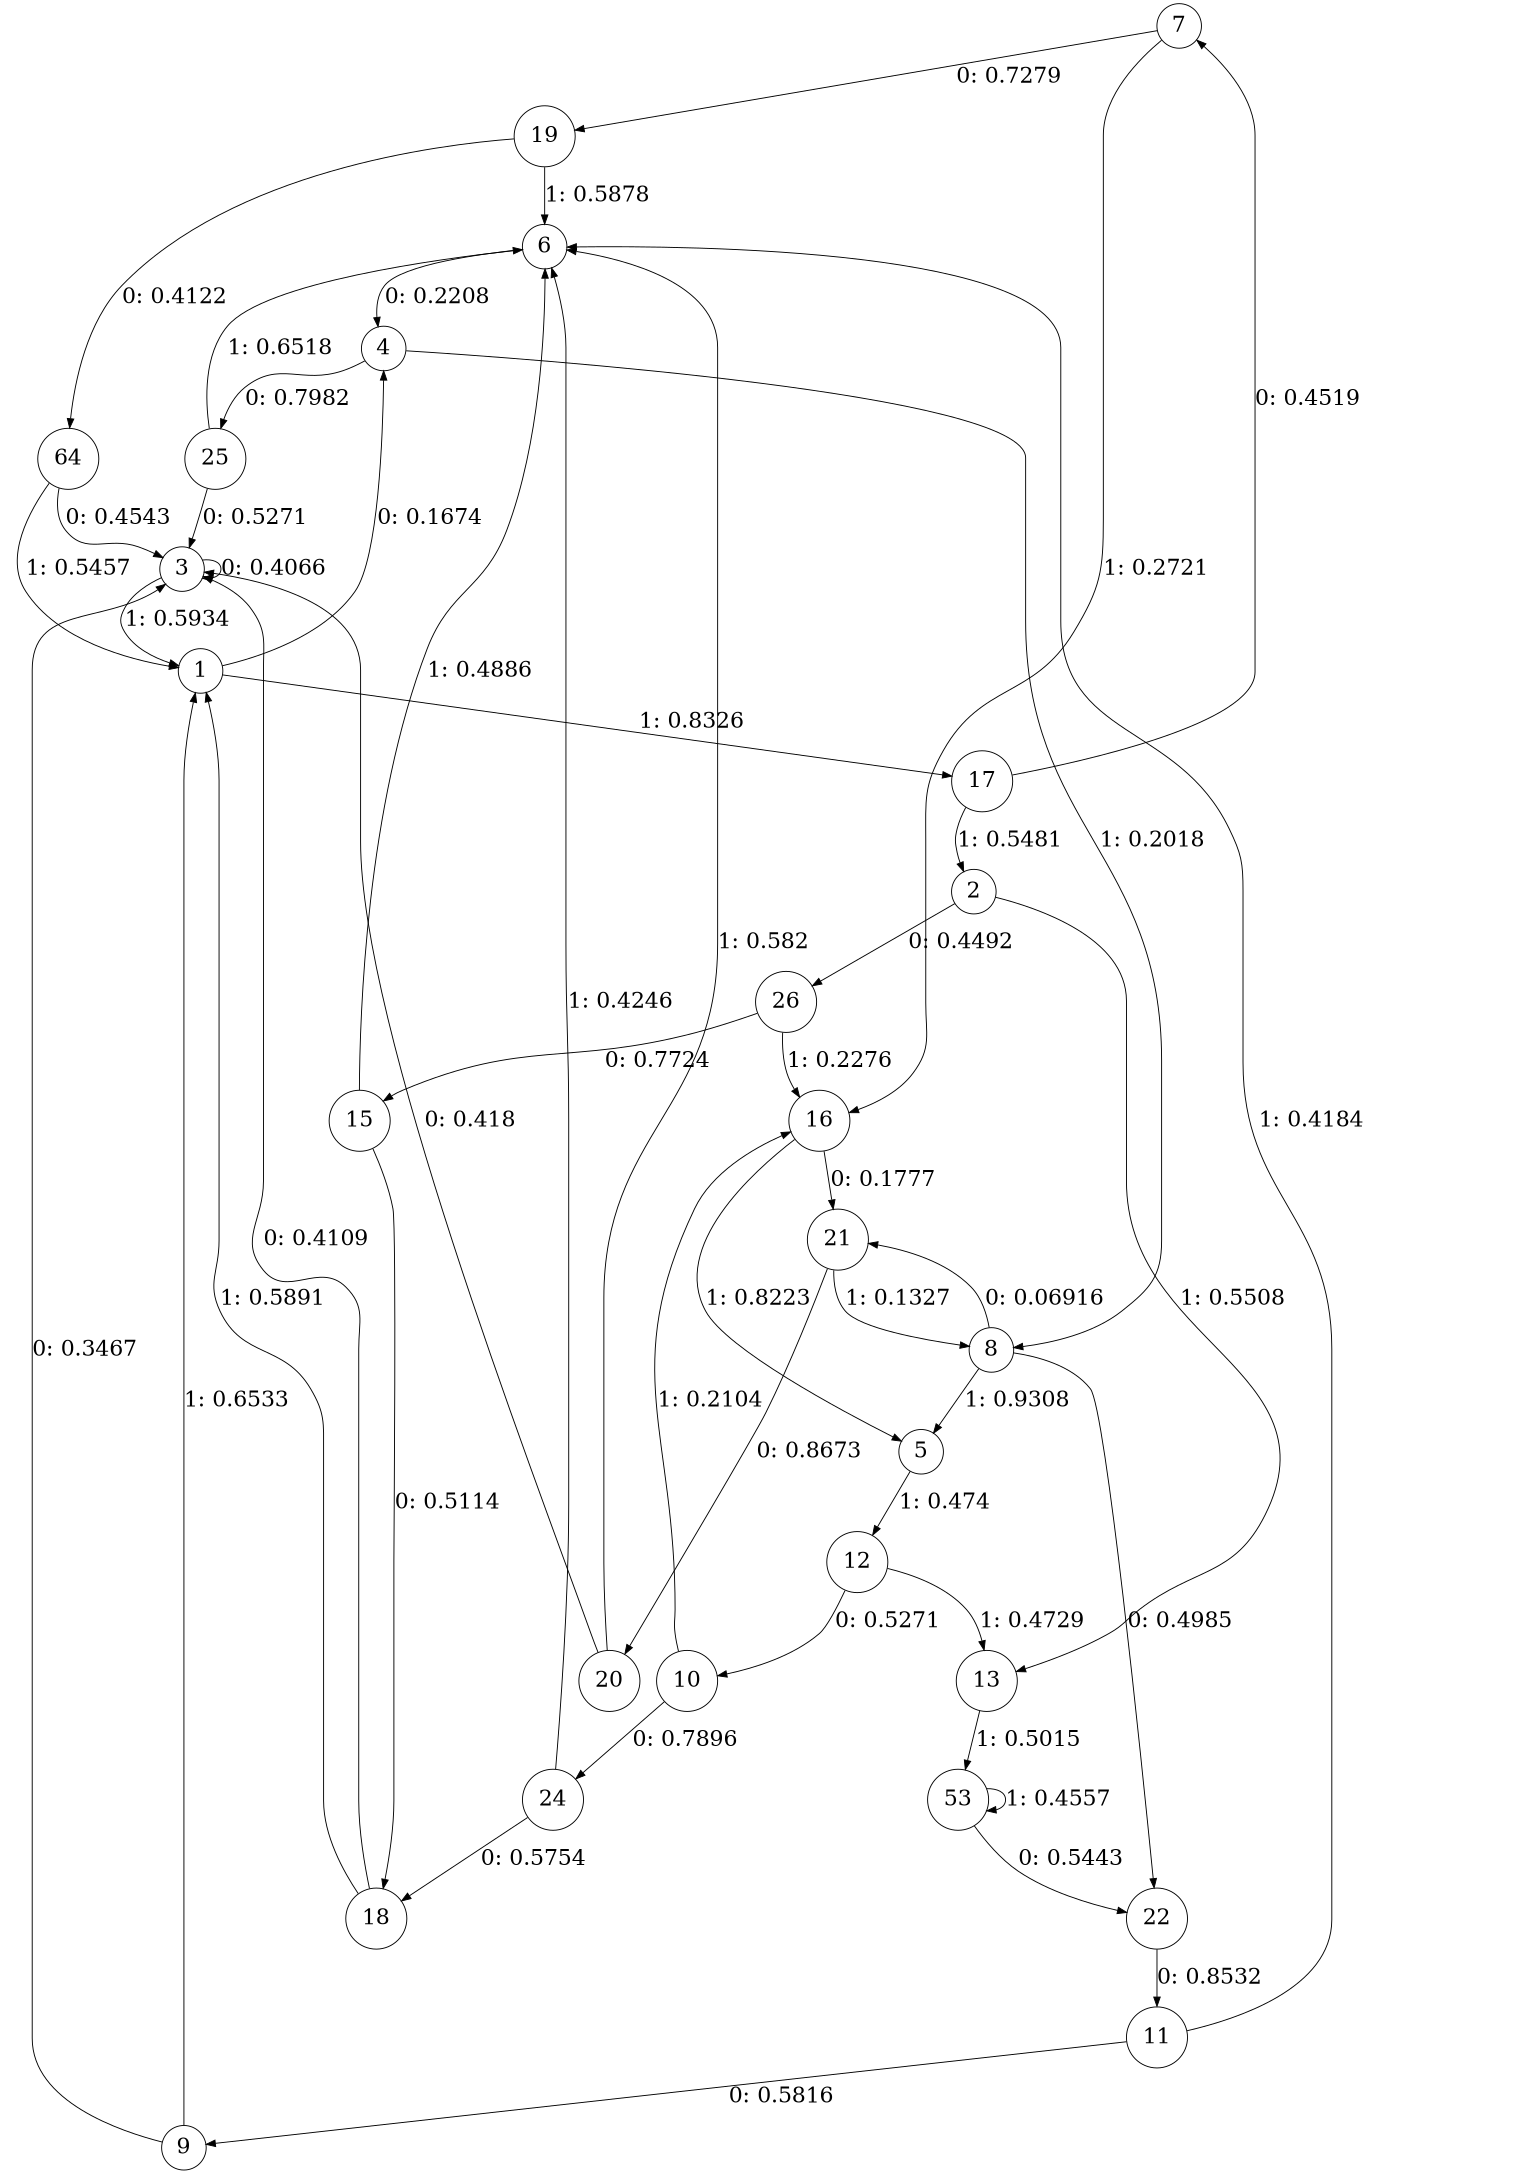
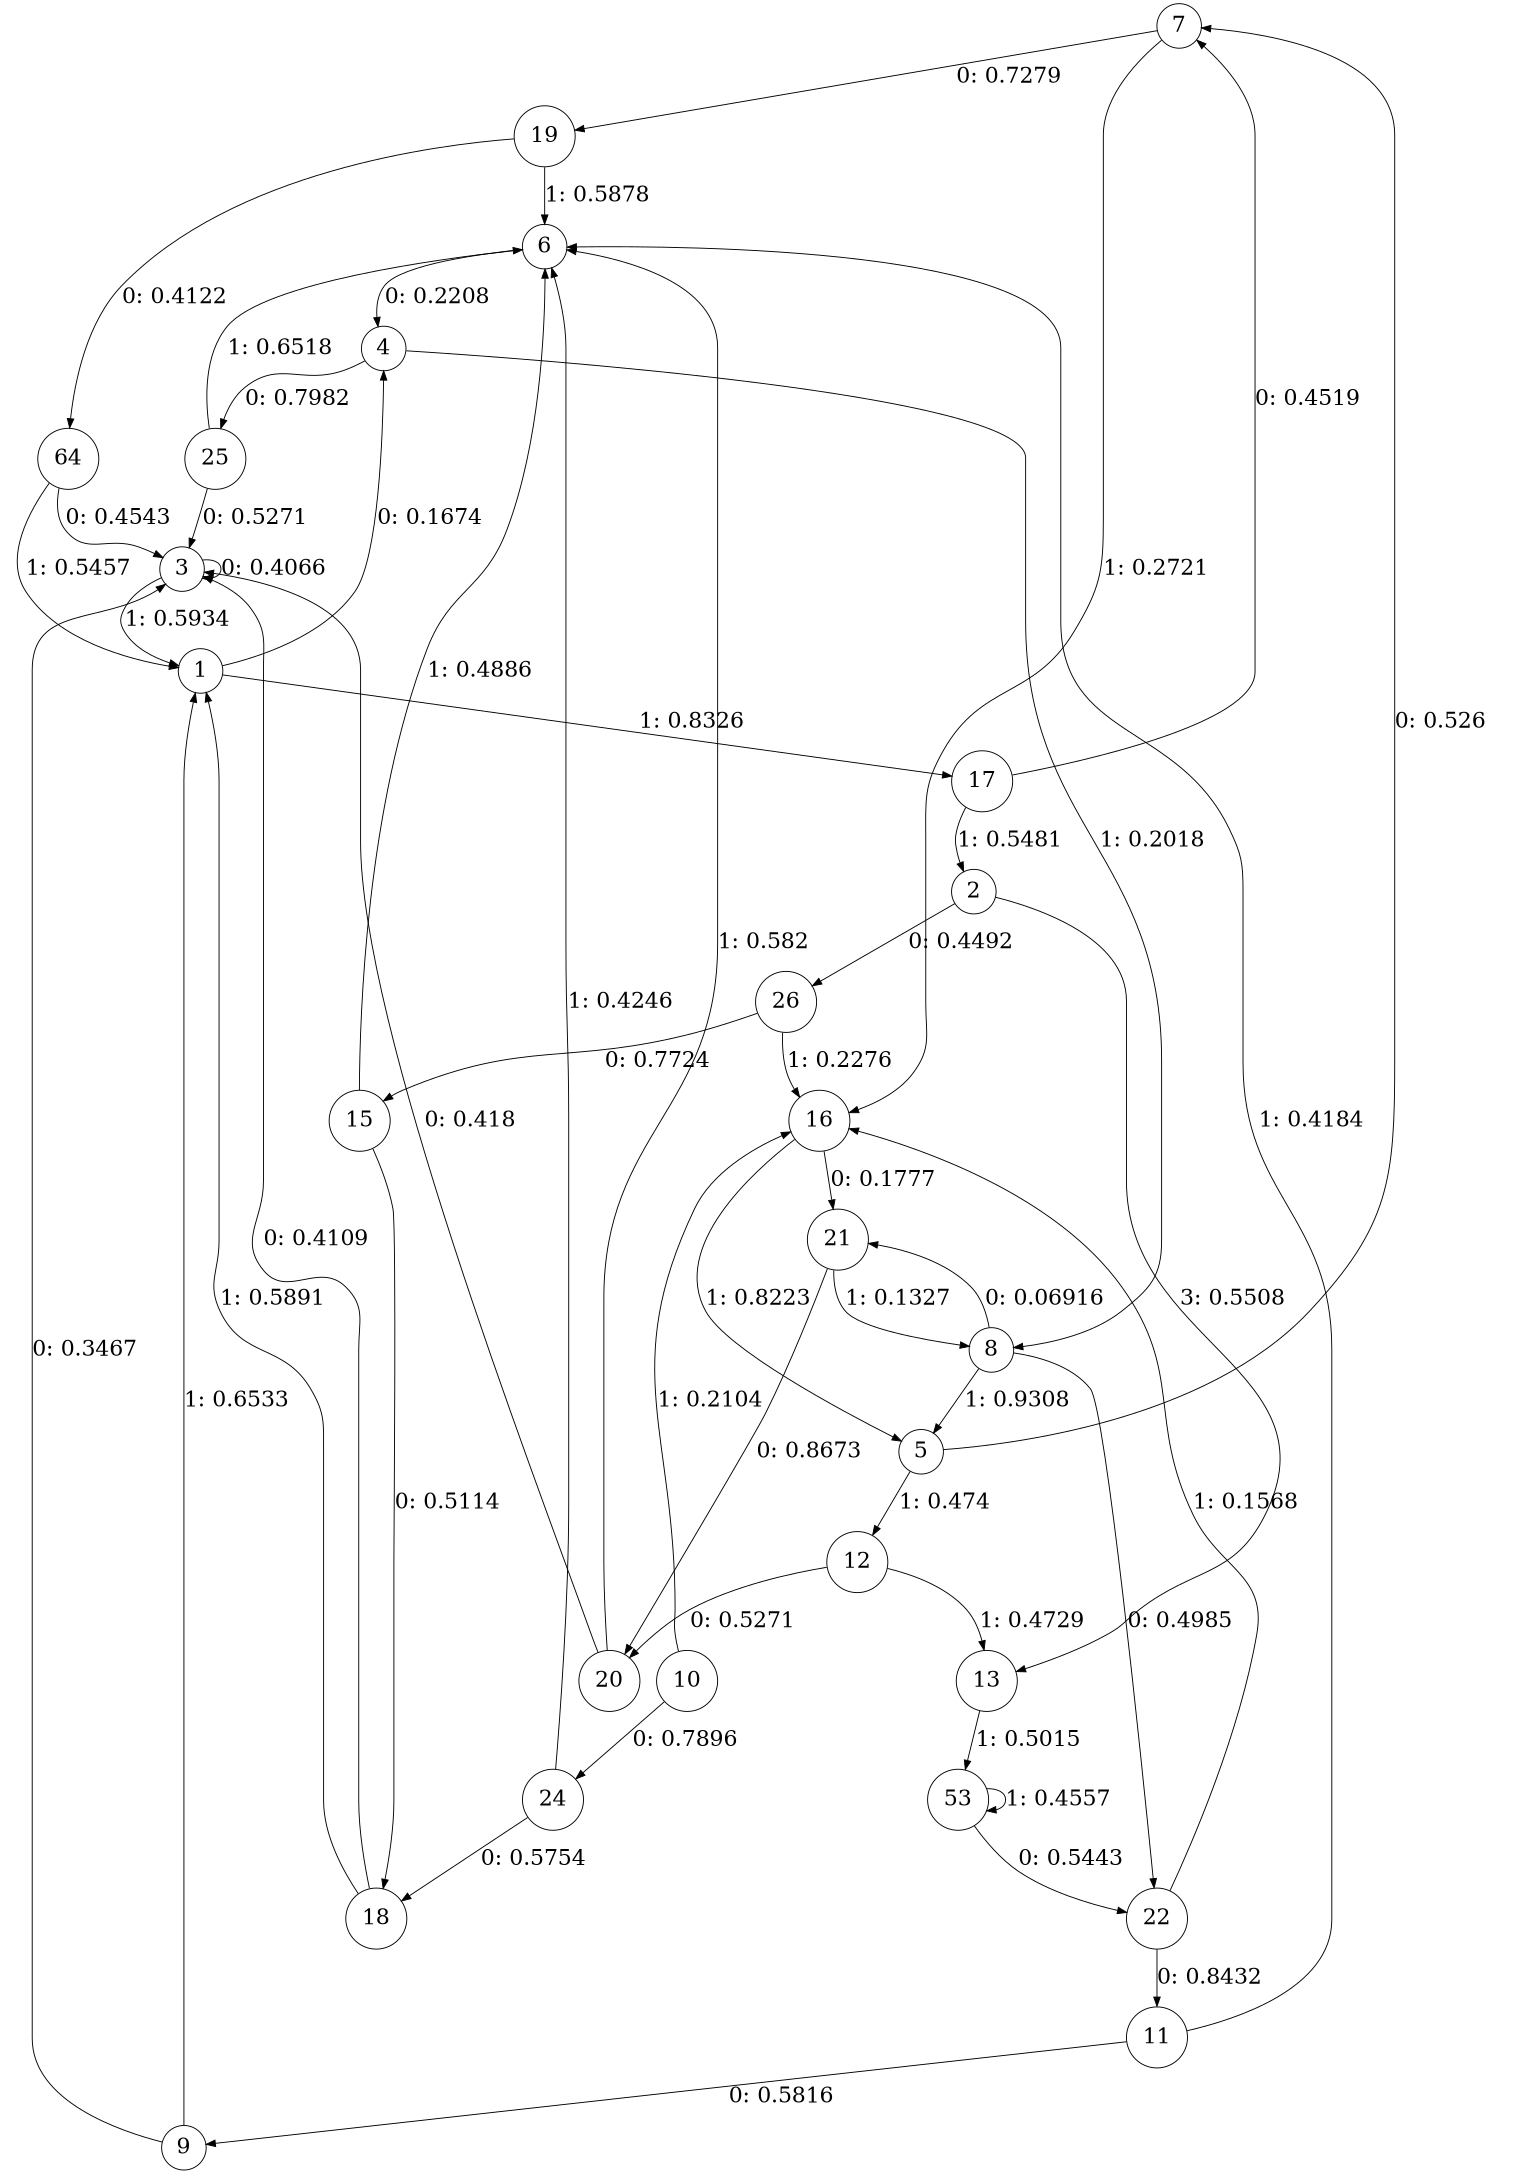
edge "5" -> "7": added, label "0: 0.526"
edge "2" -> "13": label "1: 0.5508   " -> "3: 0.5508   "
edge "22" -> "16": added, label "1: 0.1568"
edge "12" -> "10": now "12" -> "20"
edge "22" -> "11": label "0: 0.8532   " -> "0: 0.8432   "
